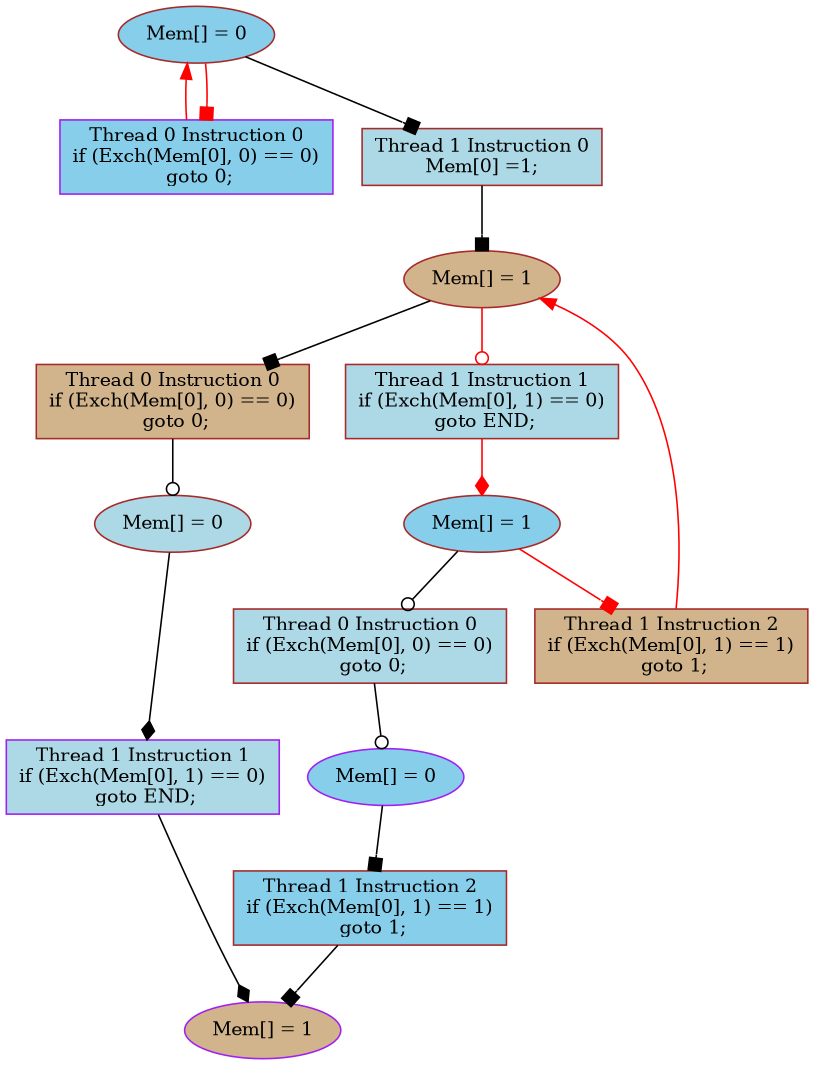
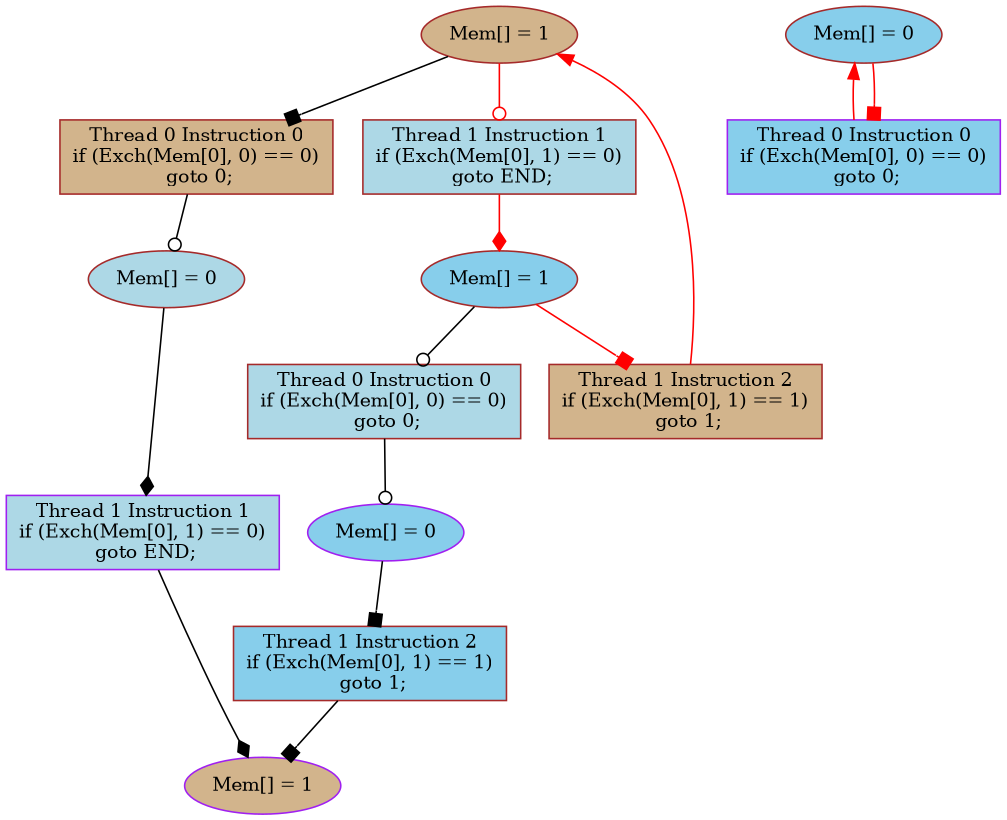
node "Thread 1 Instruction 0 Mem[0] =1;": removed
